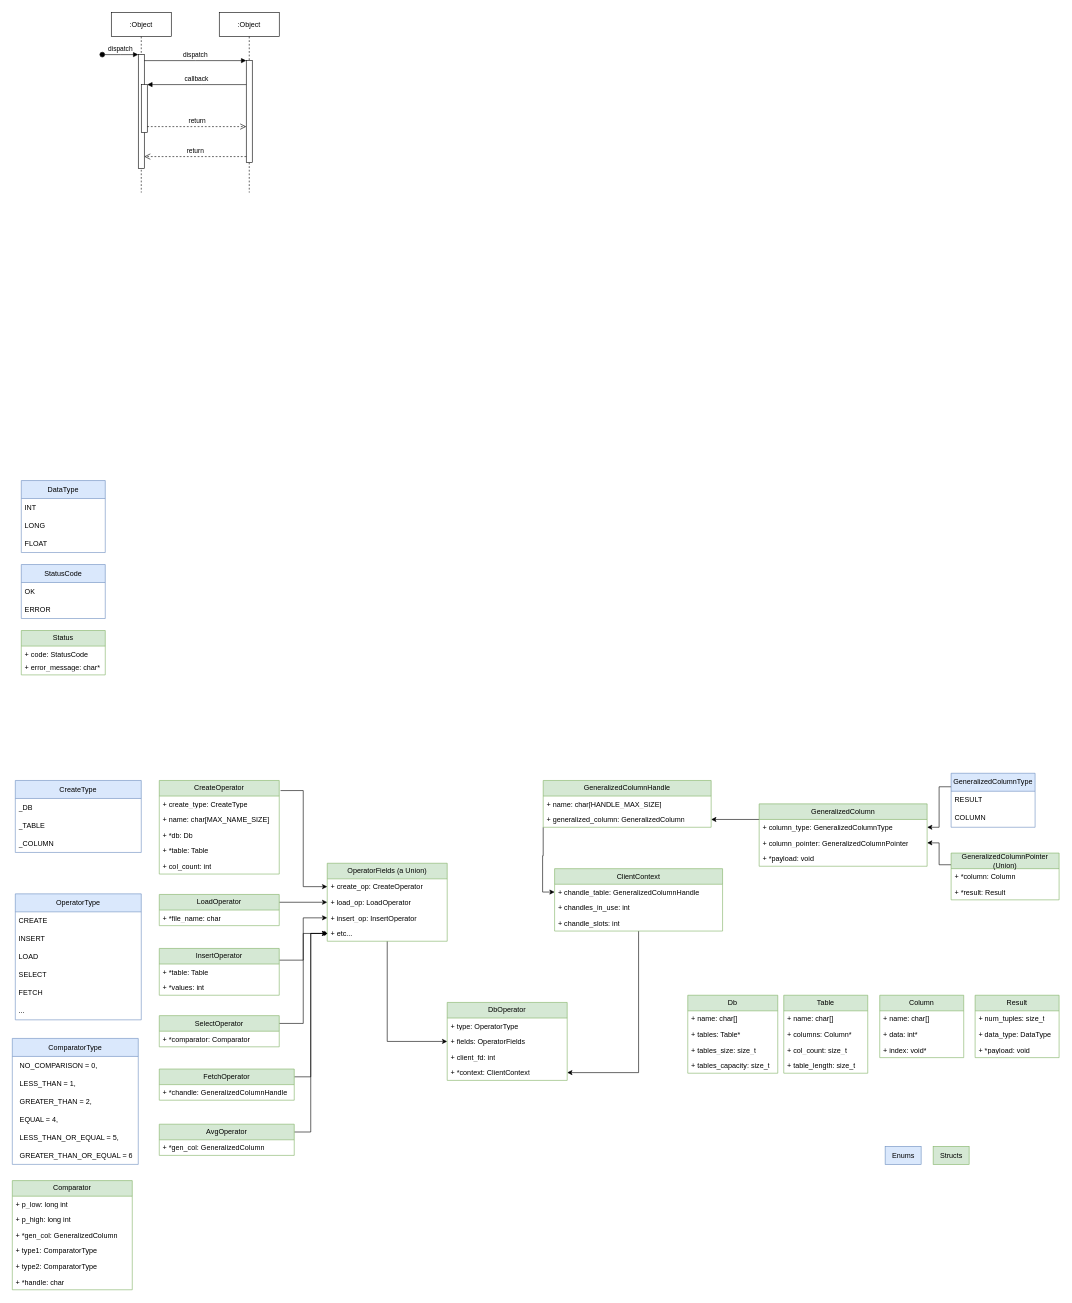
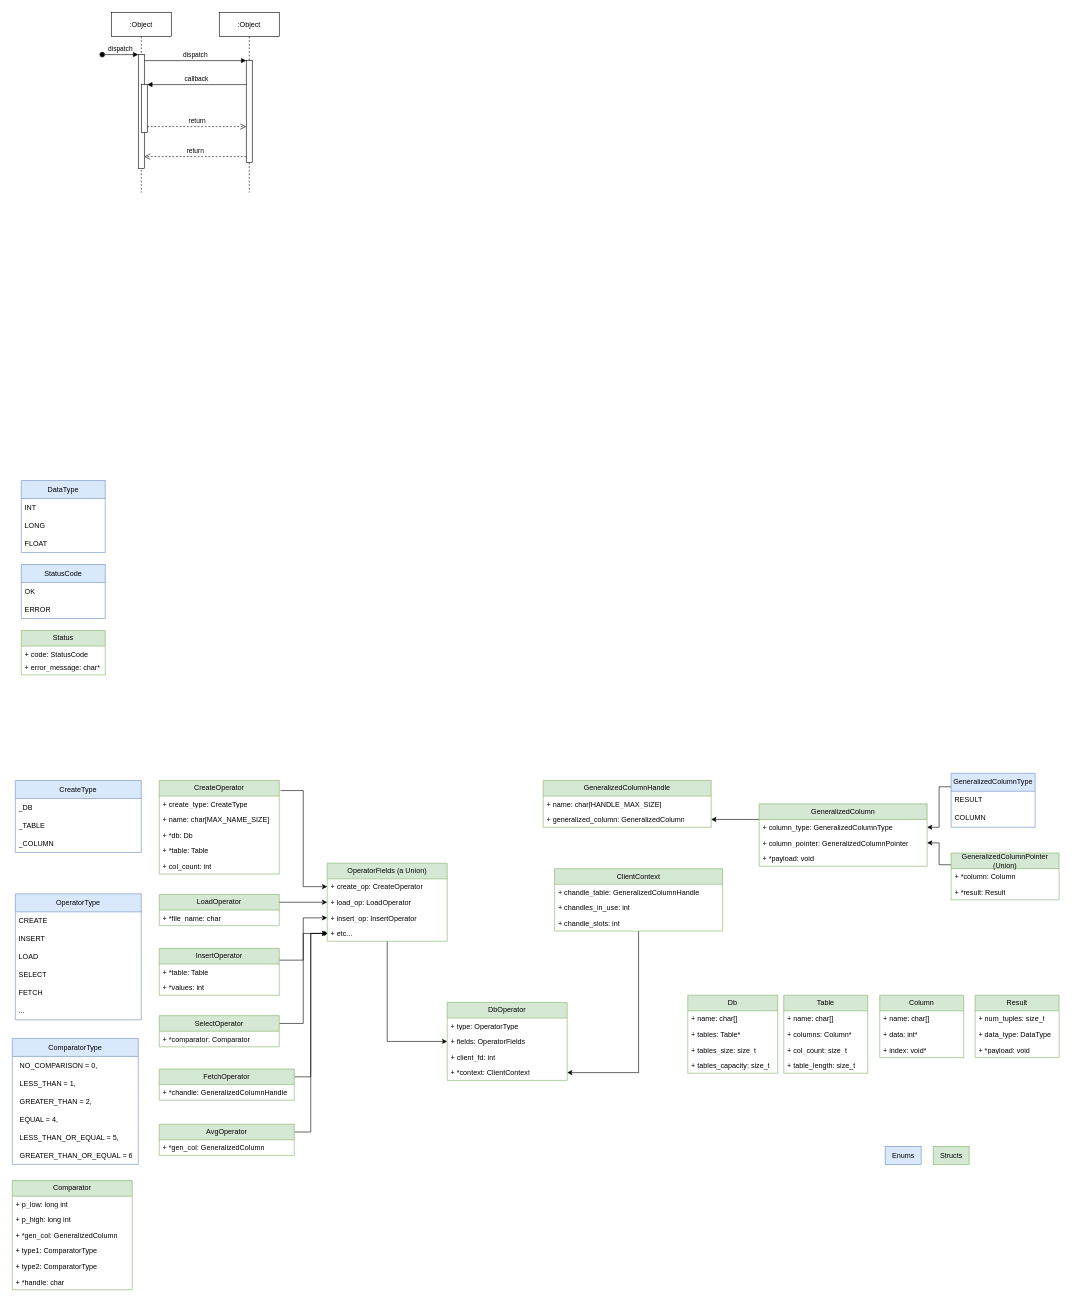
edge "GeneralizedColumnHandle" -> "+ chandle_table: GeneralizedColumnHandle": removed
